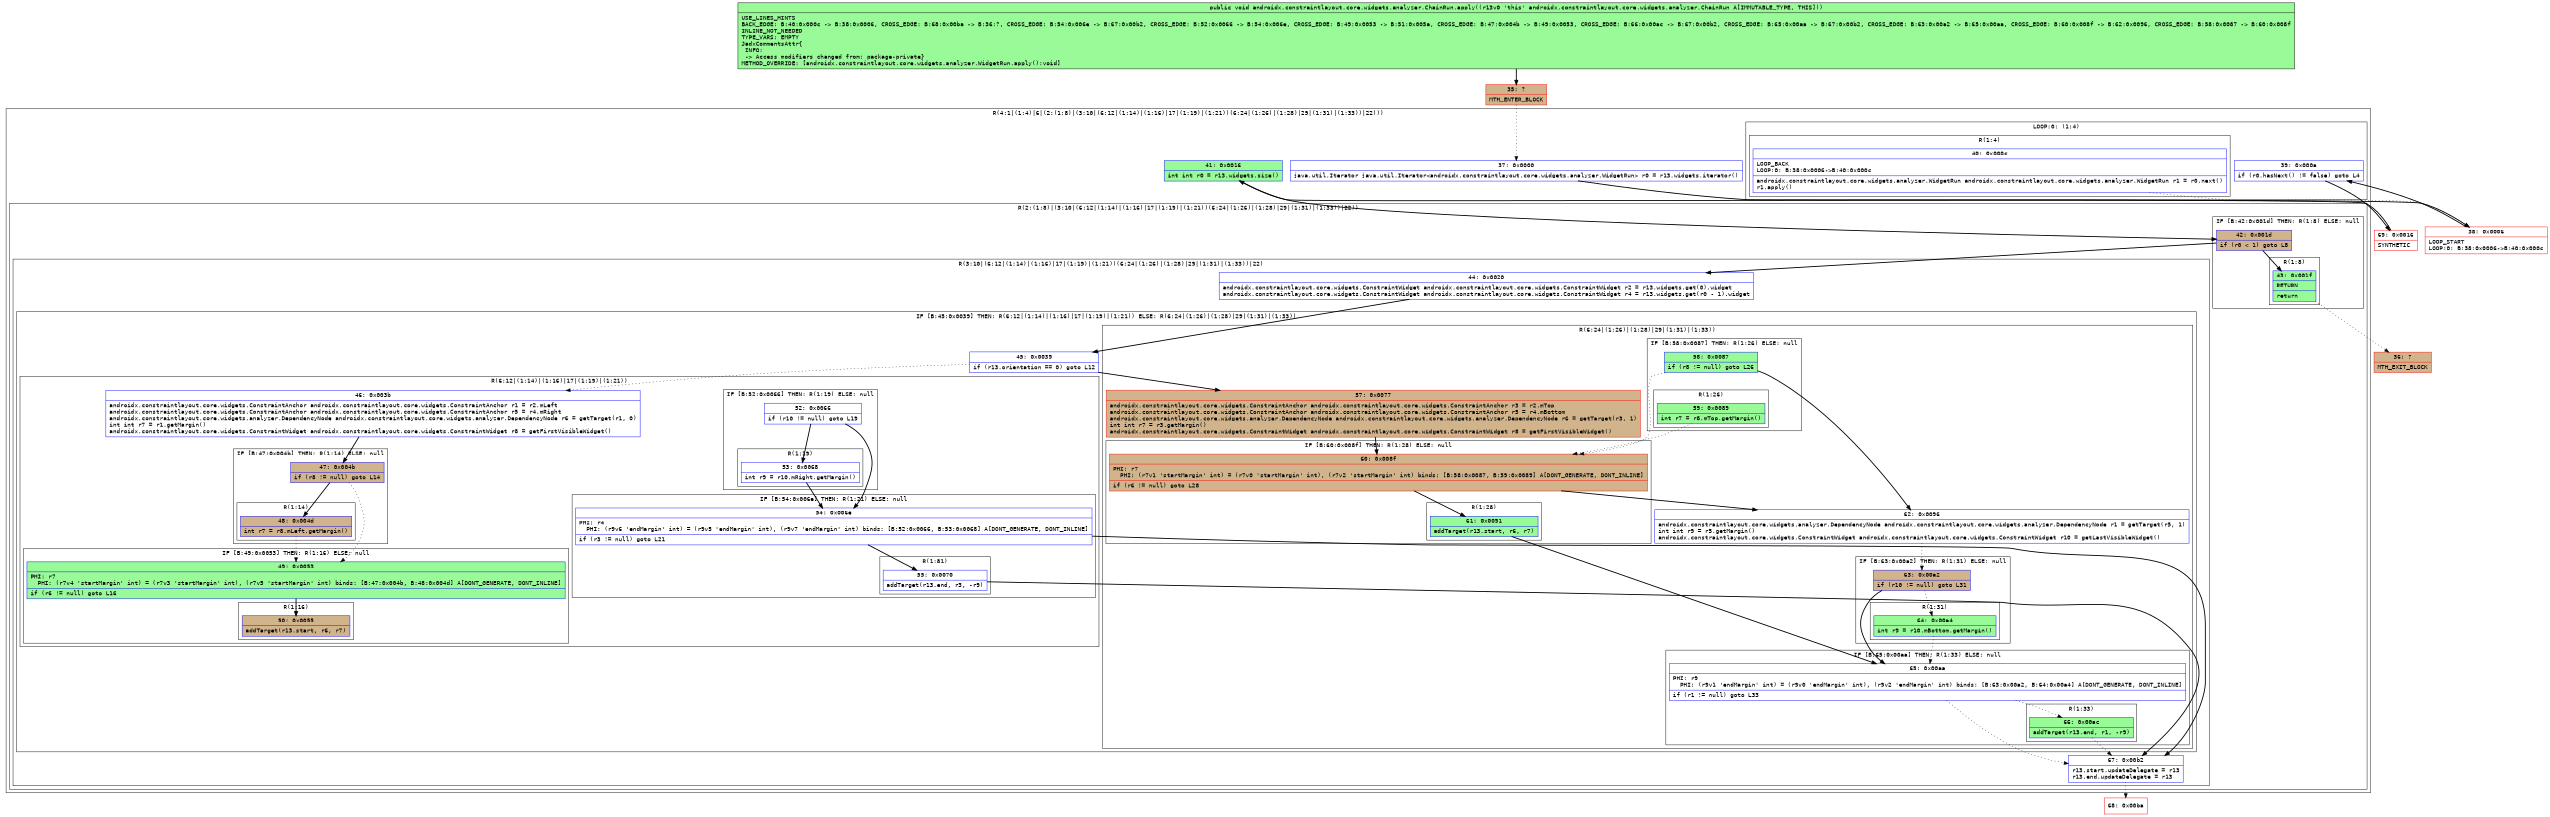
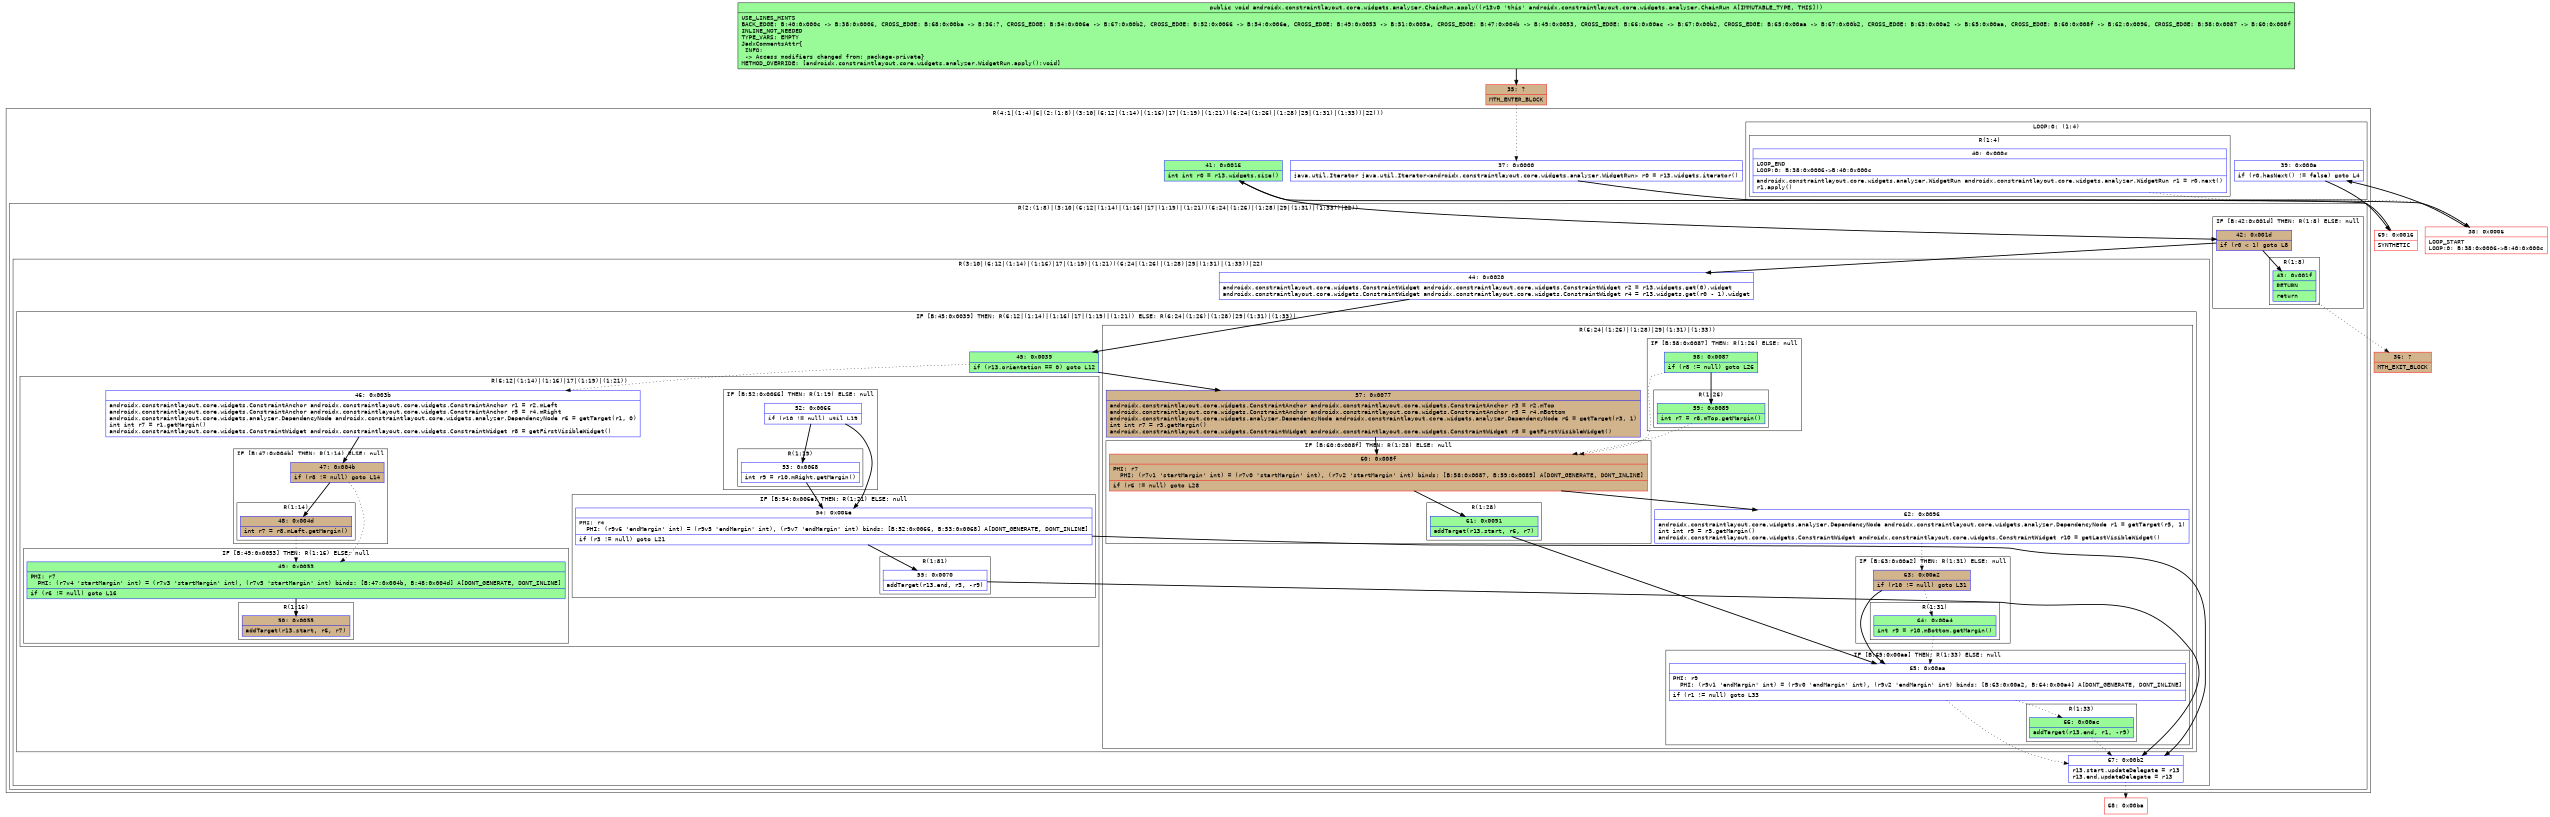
node "40: 0x000c": text "LOOP_BACK" -> "LOOP_END"
node "45: 0x0039": fillcolor white -> palegreen
node "57: 0x0077": color red -> blue
node "52: 0x0066": text "if (r10 != null) goto L19" -> "if (r10 != null) util L19"
edge "58: 0x0087" -> "62: 0x0096": now "58: 0x0087" -> "59: 0x0089"
